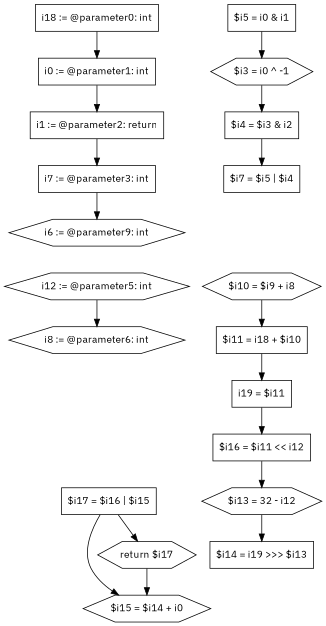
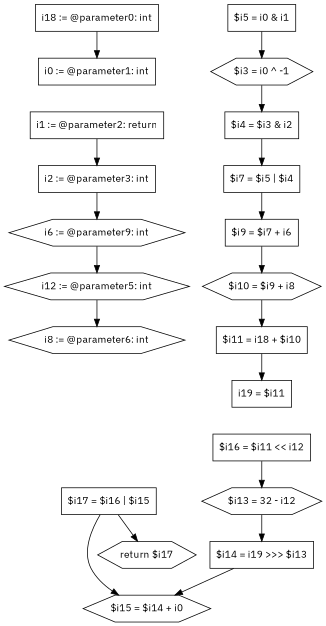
edge "i0 := @parameter1: int" -> "i1 := @parameter2: return": removed
node "i7 := @parameter3: int": label "i7 := @parameter3: int" -> "i2 := @parameter3: int"
node "$i9 = $i7 + i6": added
edge "i6 := @parameter9: int" -> "i12 := @parameter5: int": added
edge "i19 = $i11" -> "$i16 = $i11 << i12": removed
edge "return $i17" -> "$i15 = $i14 + i0": now "$i14 = i19 >>> $i13" -> "$i15 = $i14 + i0"
